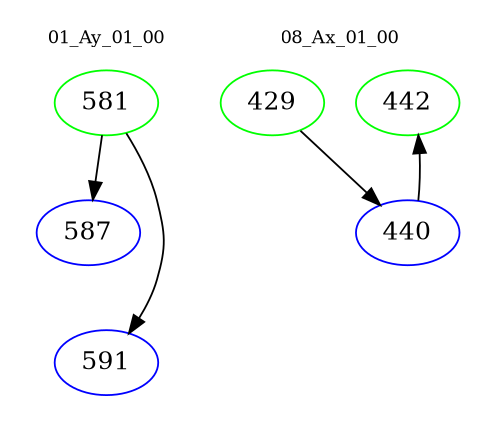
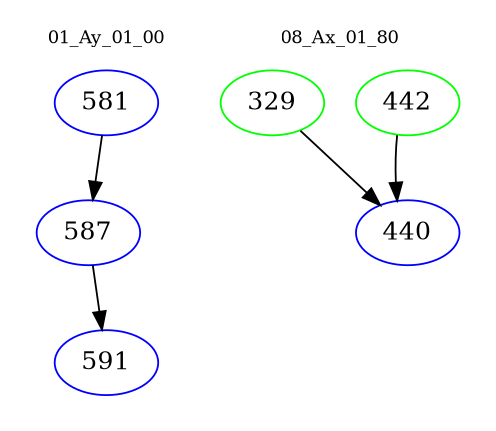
cluster "08_Ax_01_00": label "08_Ax_01_00" -> "08_Ax_01_80"
node "581": color green -> blue
node "429": label "429" -> "329"
edge "440" -> "442": reversed
edge "581" -> "591": now "587" -> "591"
